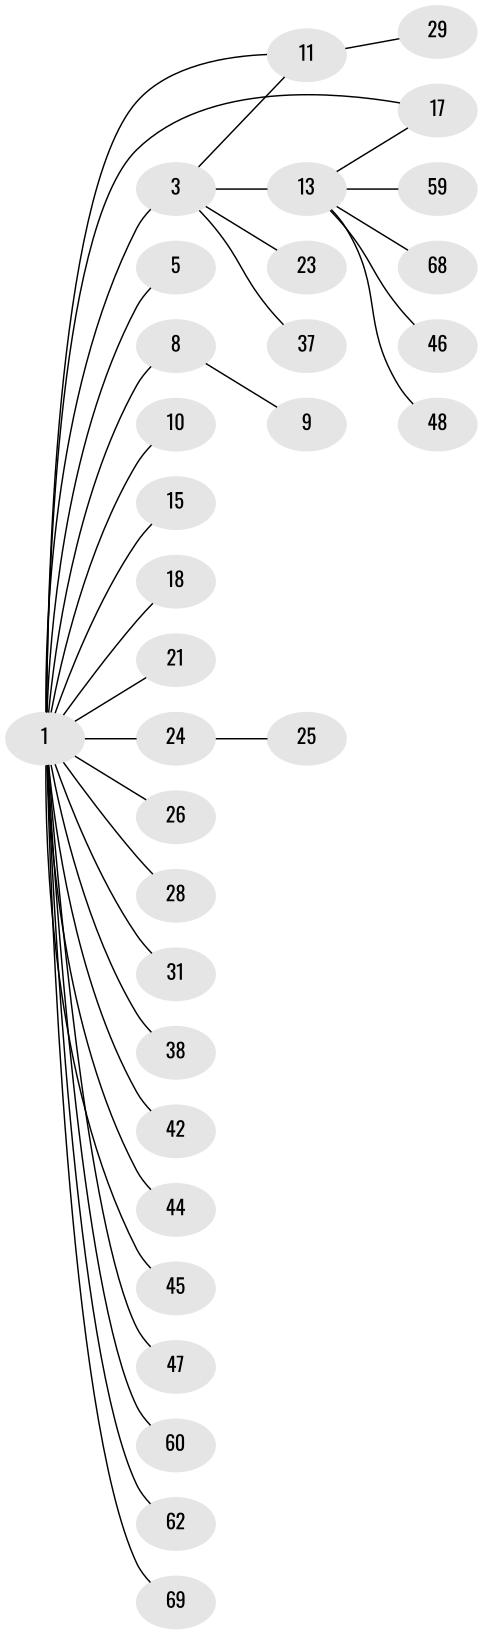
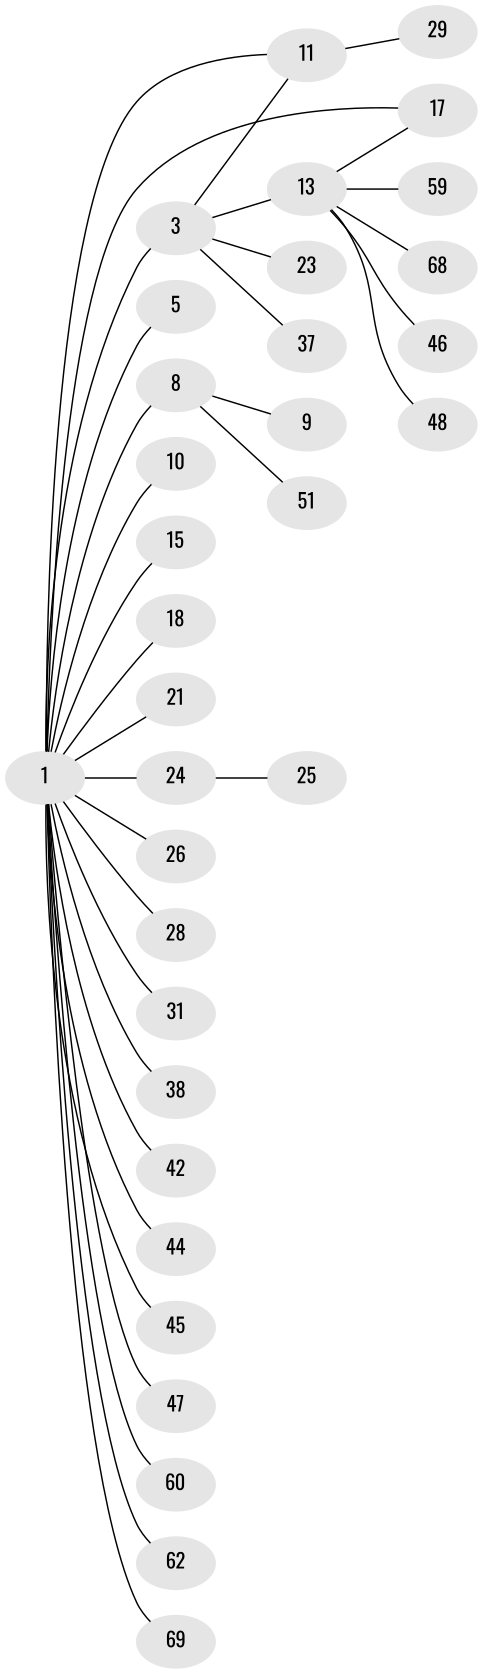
node "51": added
